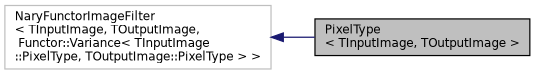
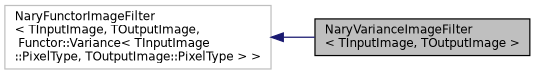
node "PixelType < TInputImage, TOutputImage >": label "PixelType < TInputImage, TOutputImage >" -> "NaryVarianceImageFilter < TInputImage, TOutputImage >"
